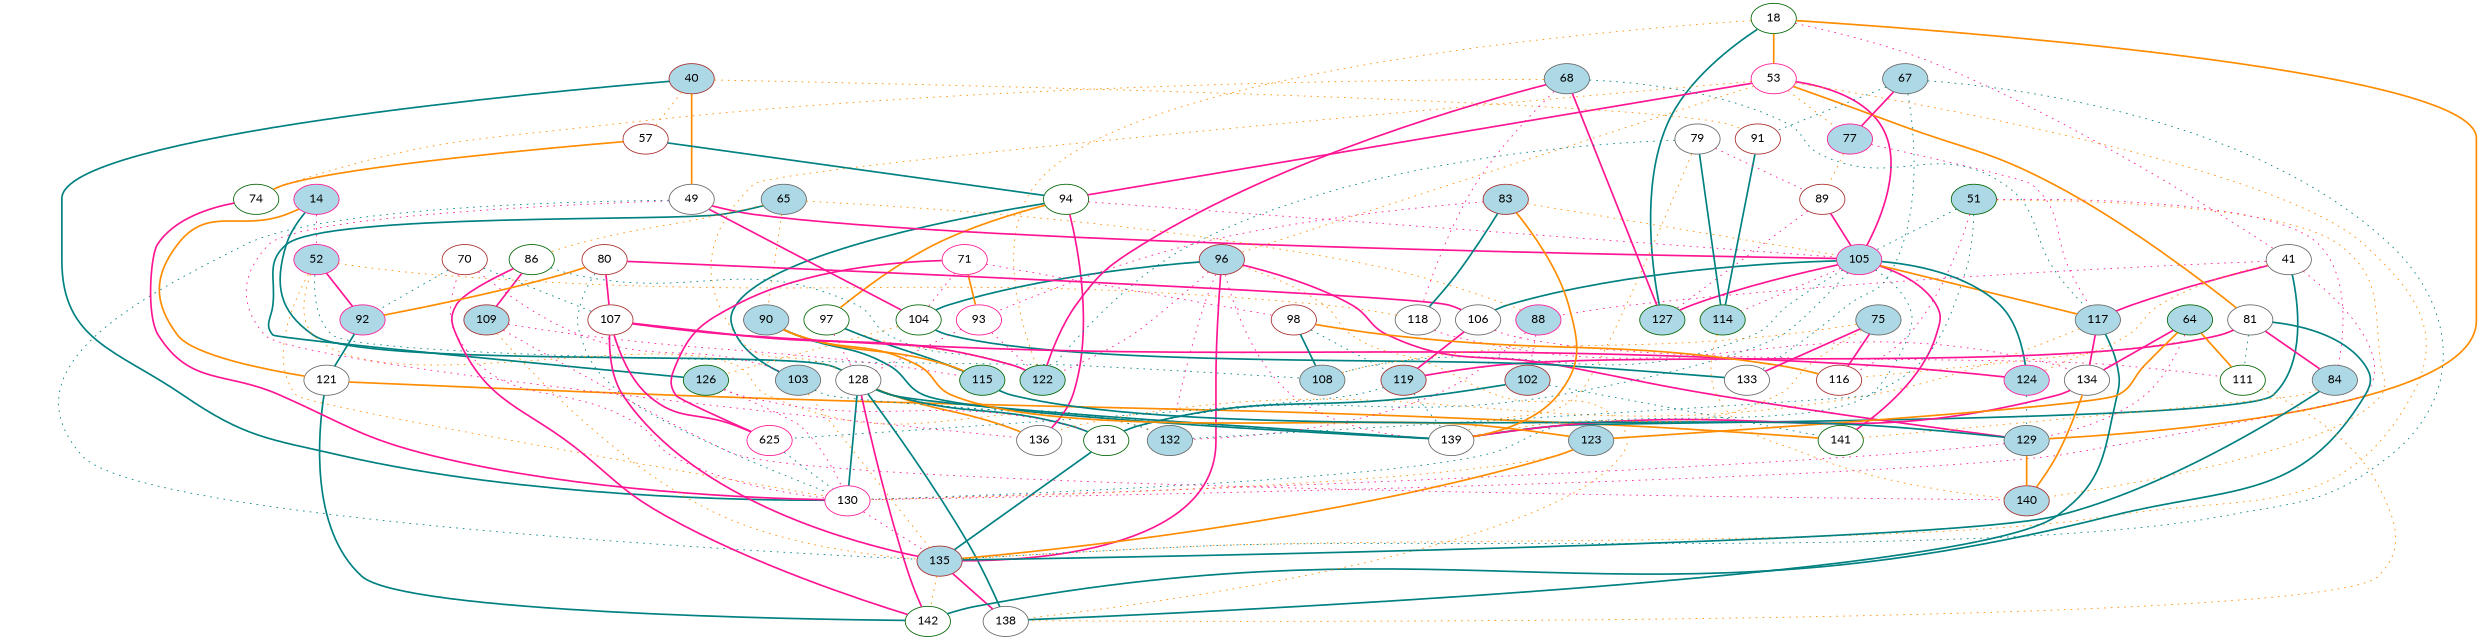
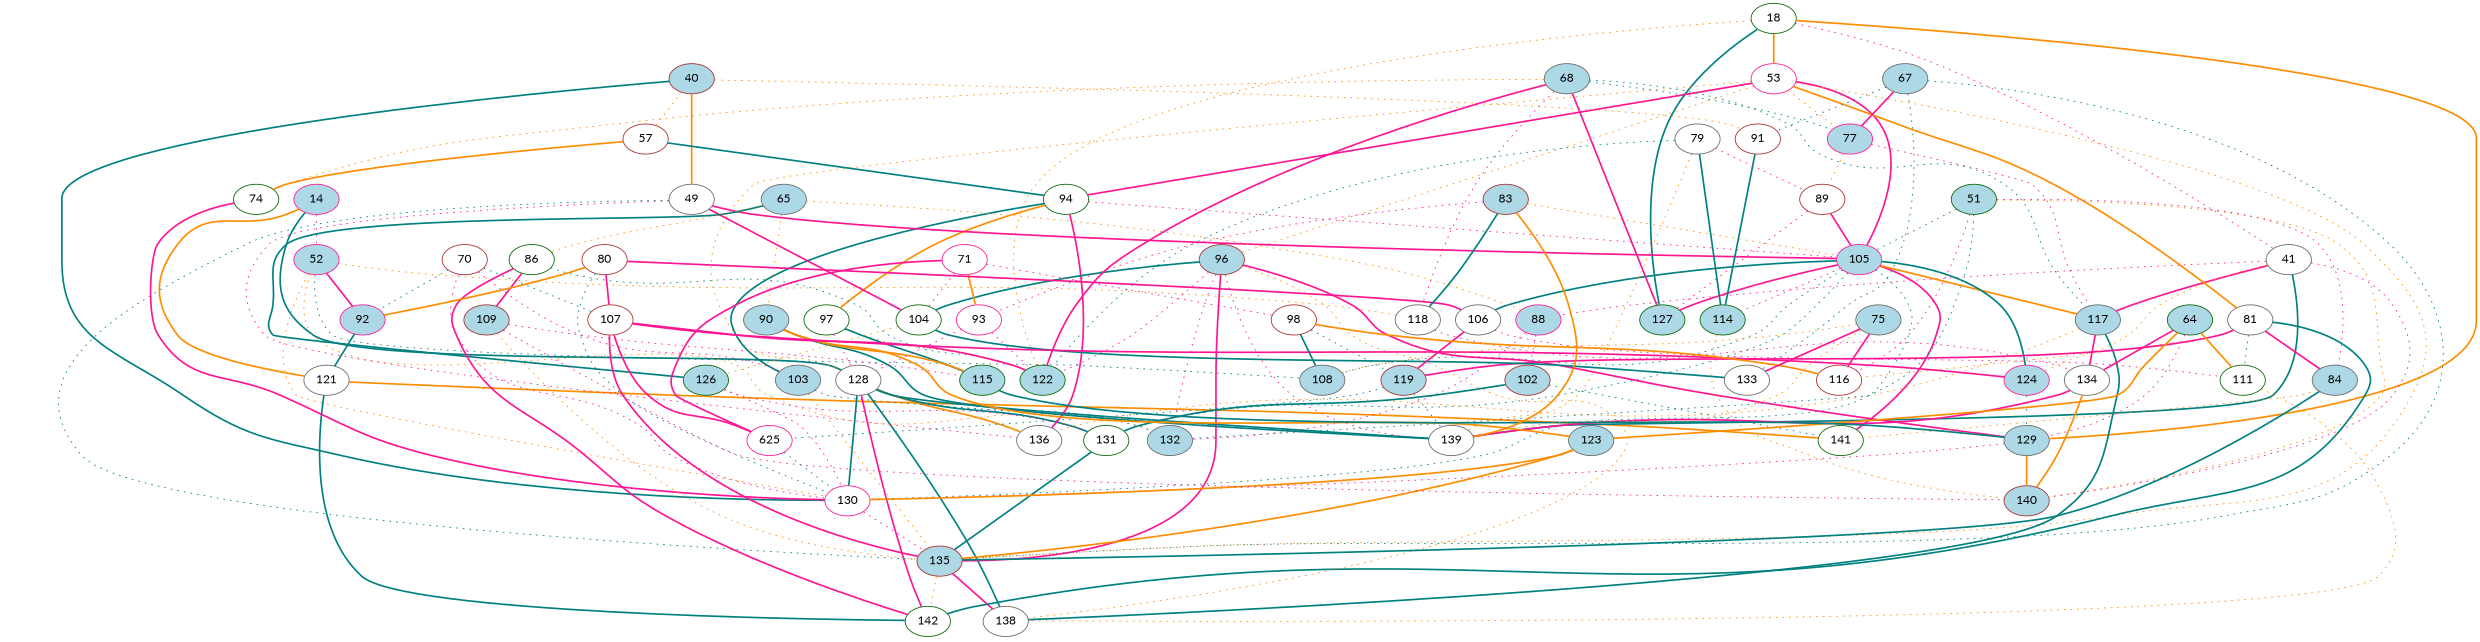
edge "68" -- "77": added
edge "41" -- "130": now "41" -- "140"
edge "123" -- "130": style dotted -> bold
